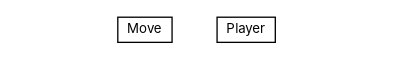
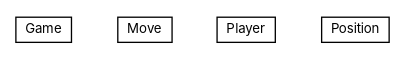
node "Game": added
node "Position": added
